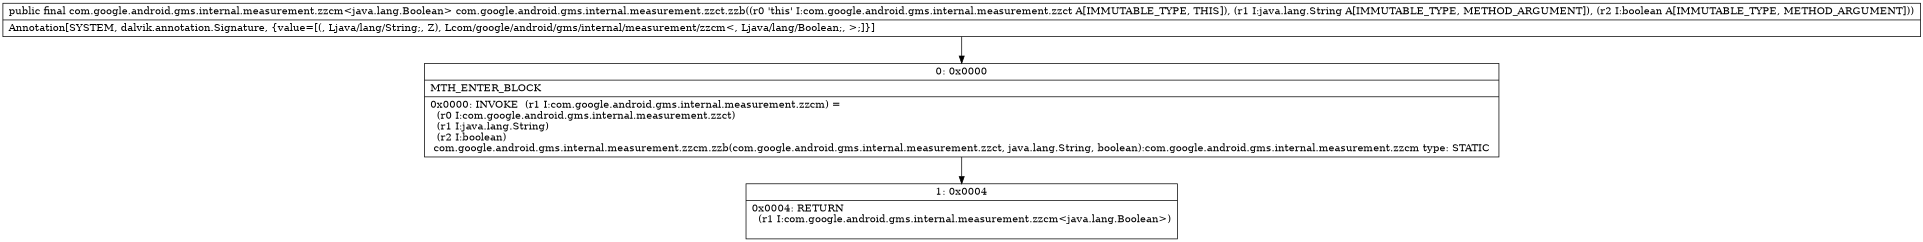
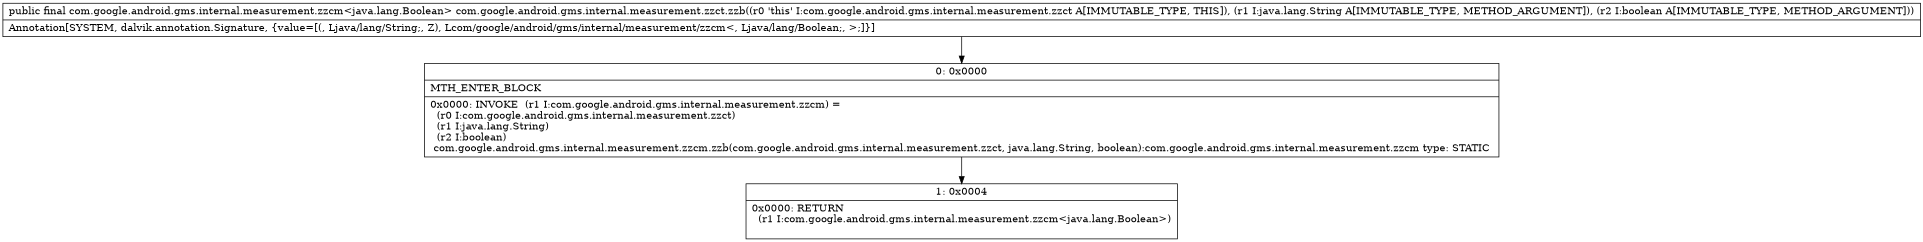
node "1: 0x0004": text "0x0004: RETURN" -> "0x0000: RETURN"
